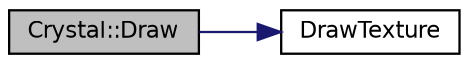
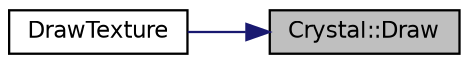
edge "Crystal::Draw" -> "DrawTexture": reversed
